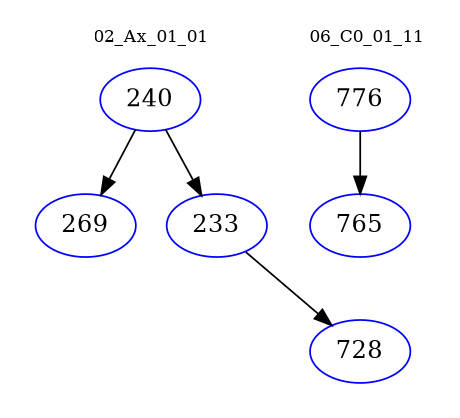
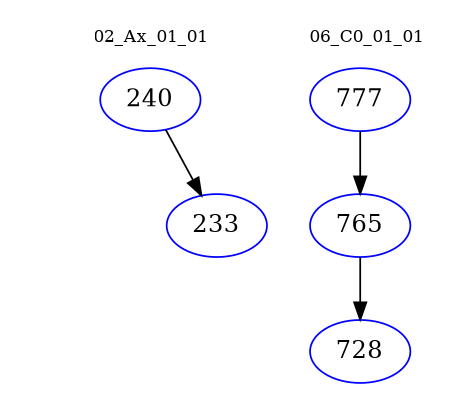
cluster "06_C0_01_11": label "06_C0_01_11" -> "06_C0_01_01"
node "776": label "776" -> "777"
node "269": removed
edge "233" -> "728": now "765" -> "728"
